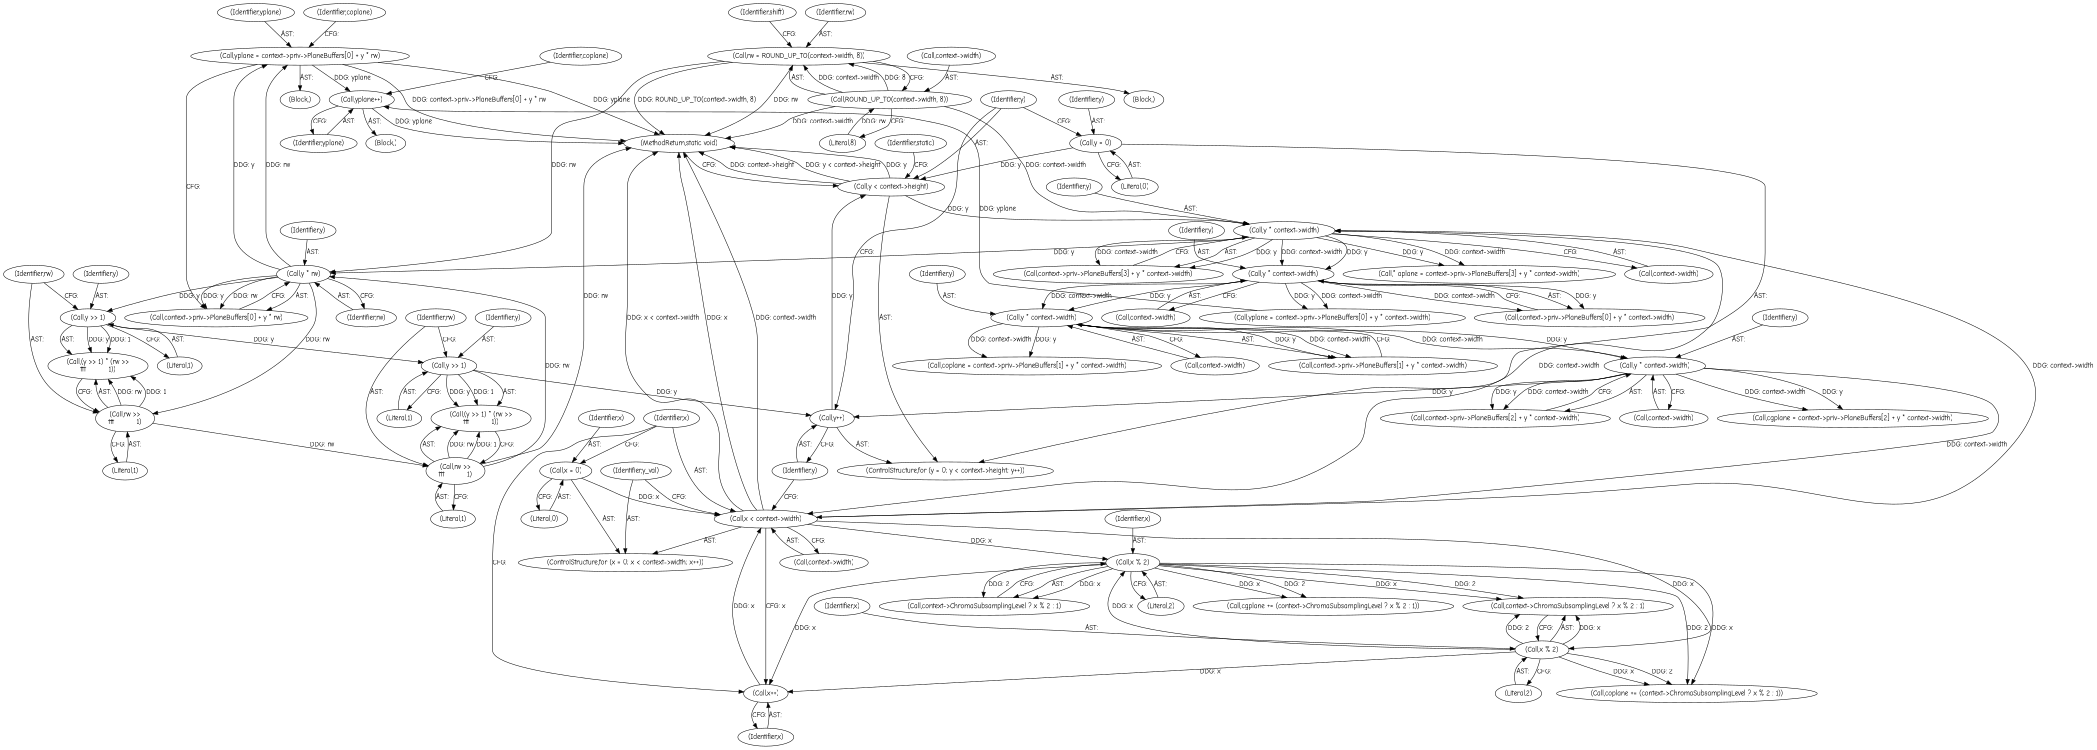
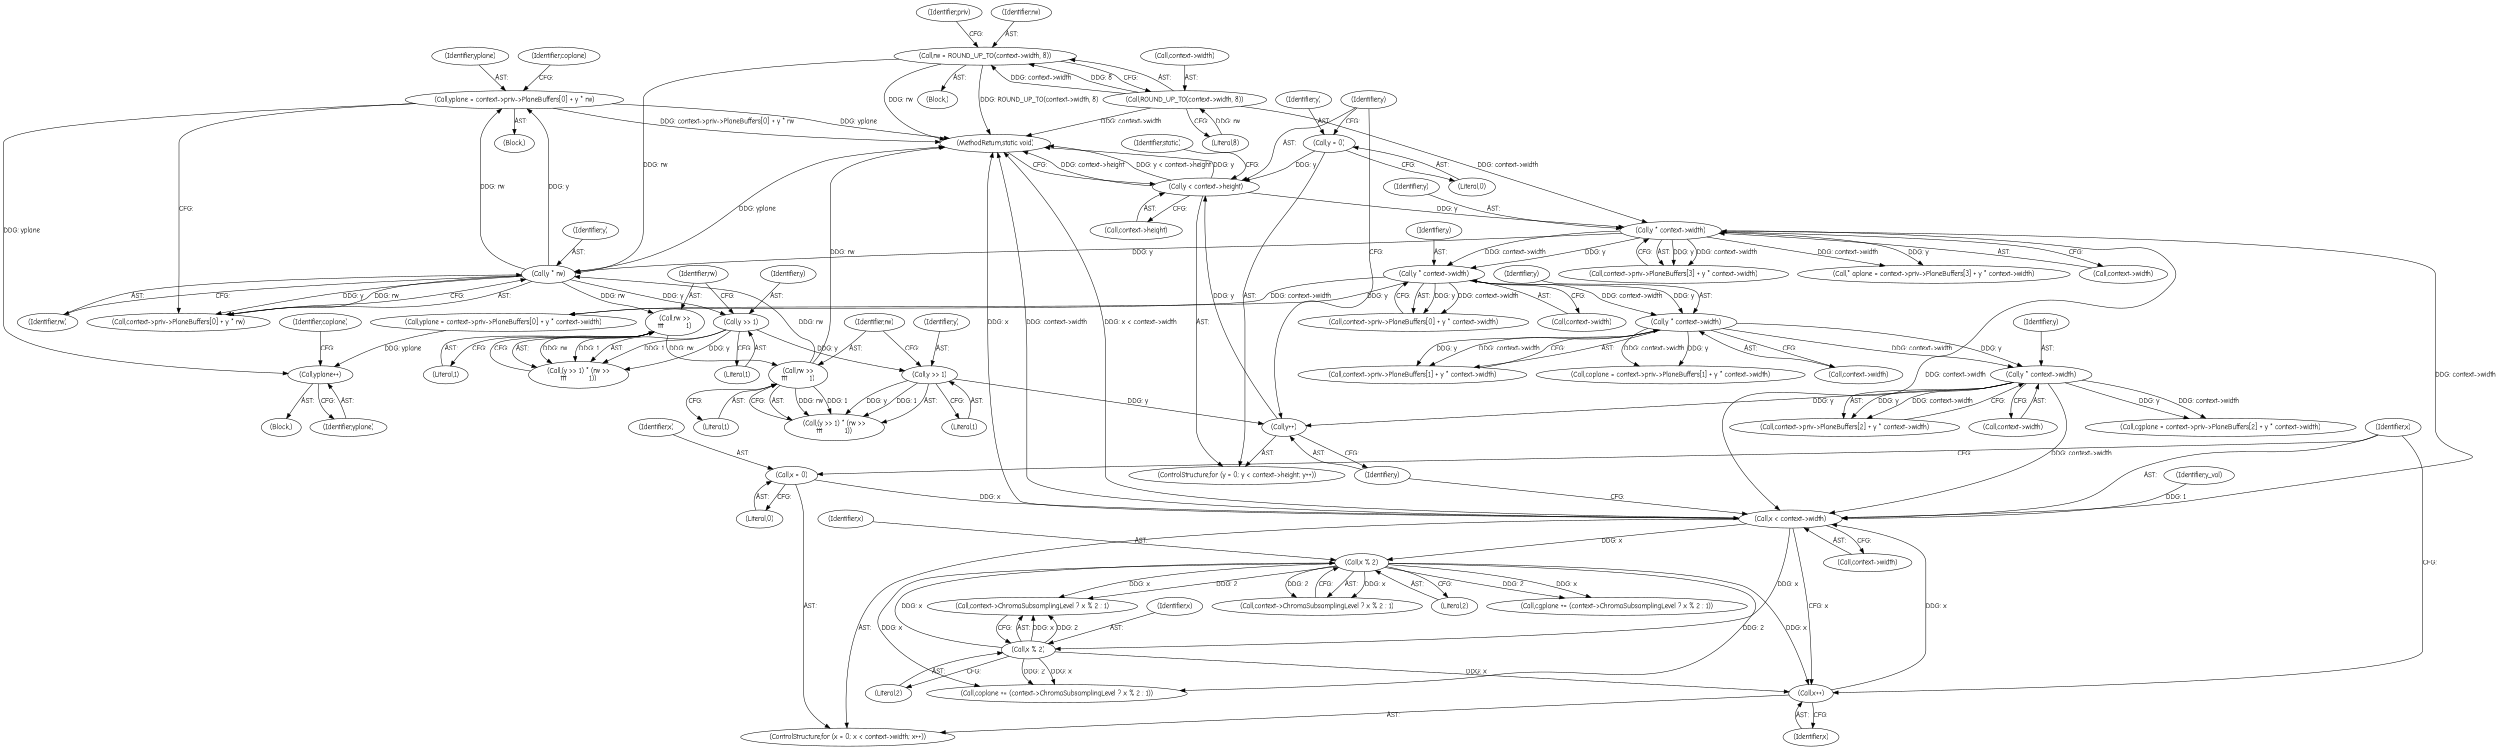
node "(Identifier,shift)": label "(Identifier,shift)" -> "(Identifier,priv)"
edge "(Call,yplane++)" -> "(MethodReturn,static void)": now "(Call,y * rw)" -> "(MethodReturn,static void)"
node "(Call,context->height)": added
edge "(Identifier,y_val)" -> "(Call,x < context->width)": label "CFG: " -> "DDG: 1"
edge "(Identifier,y_val)" -> "(ControlStructure,for (x = 0; x < context->width; x++))": now "(Call,x++)" -> "(ControlStructure,for (x = 0; x < context->width; x++))"
